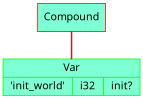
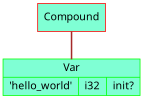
node "Var": text "'init_world'" -> "'hello_world'"
